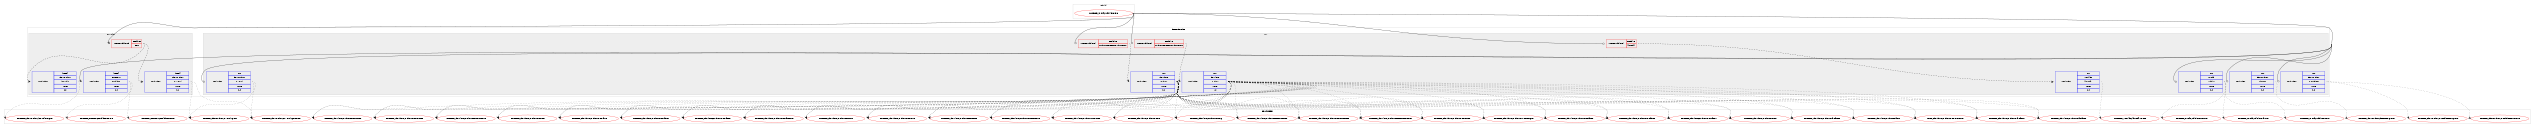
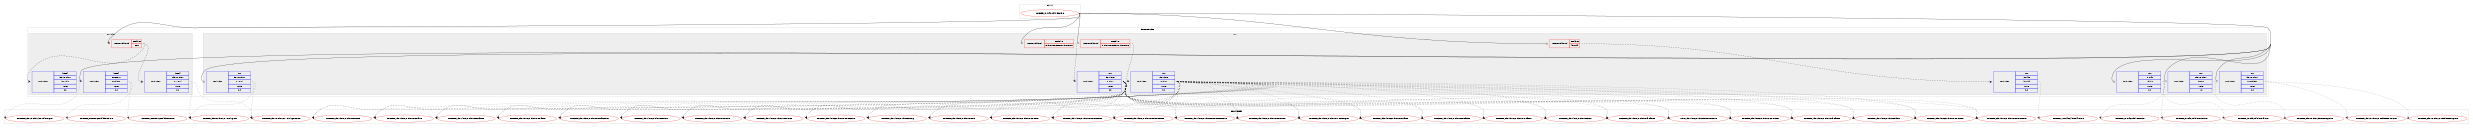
node "portage://dev-lang/python-3.9.19_p4": removed
